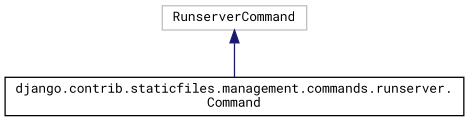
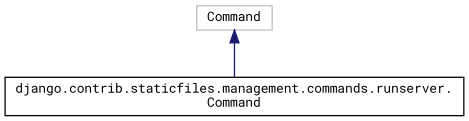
node "RunserverCommand": label "RunserverCommand" -> "Command"
